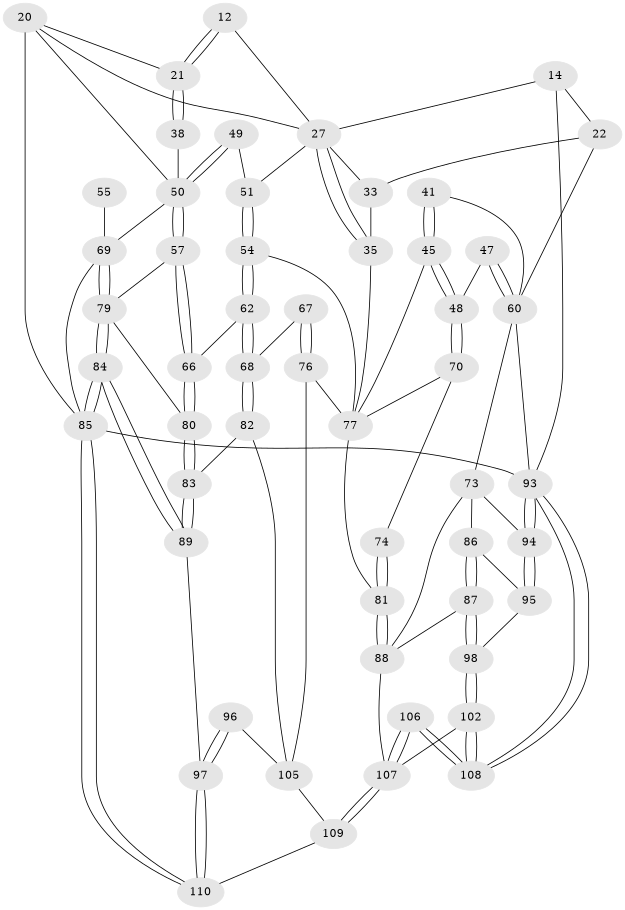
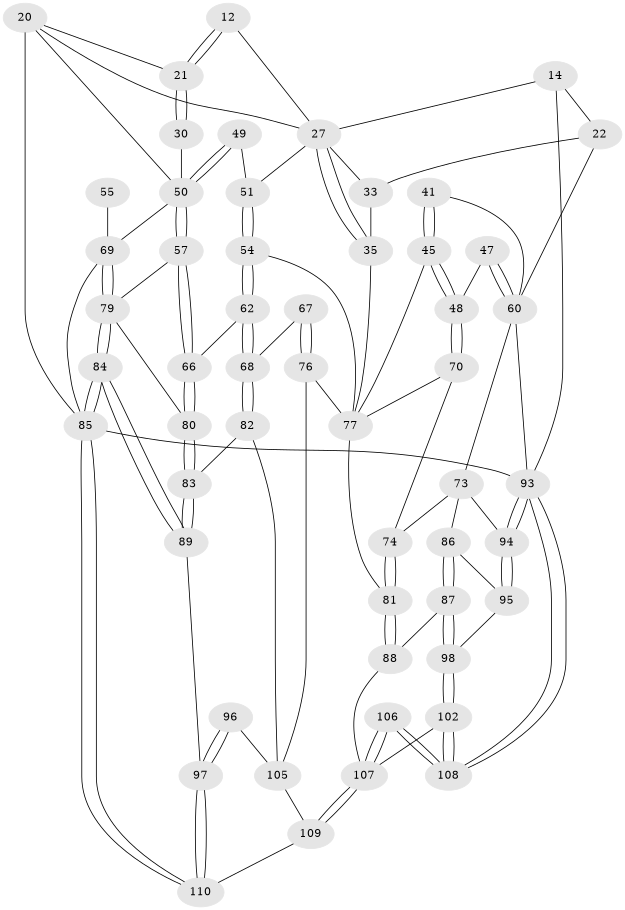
node "38": label "38" -> "30"
edge "73" -- "88": now "73" -- "74"
